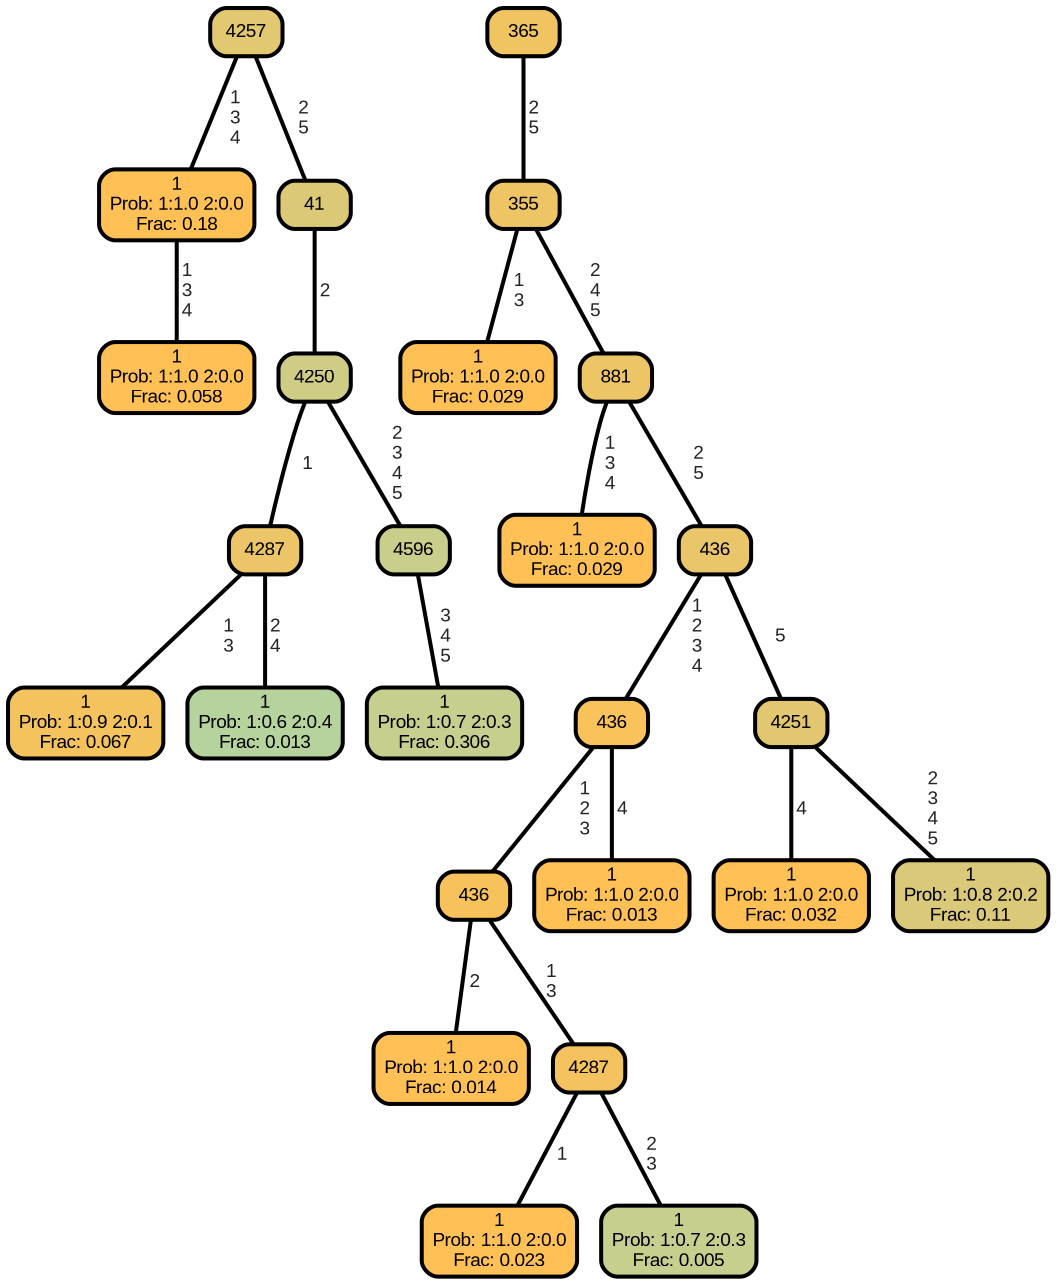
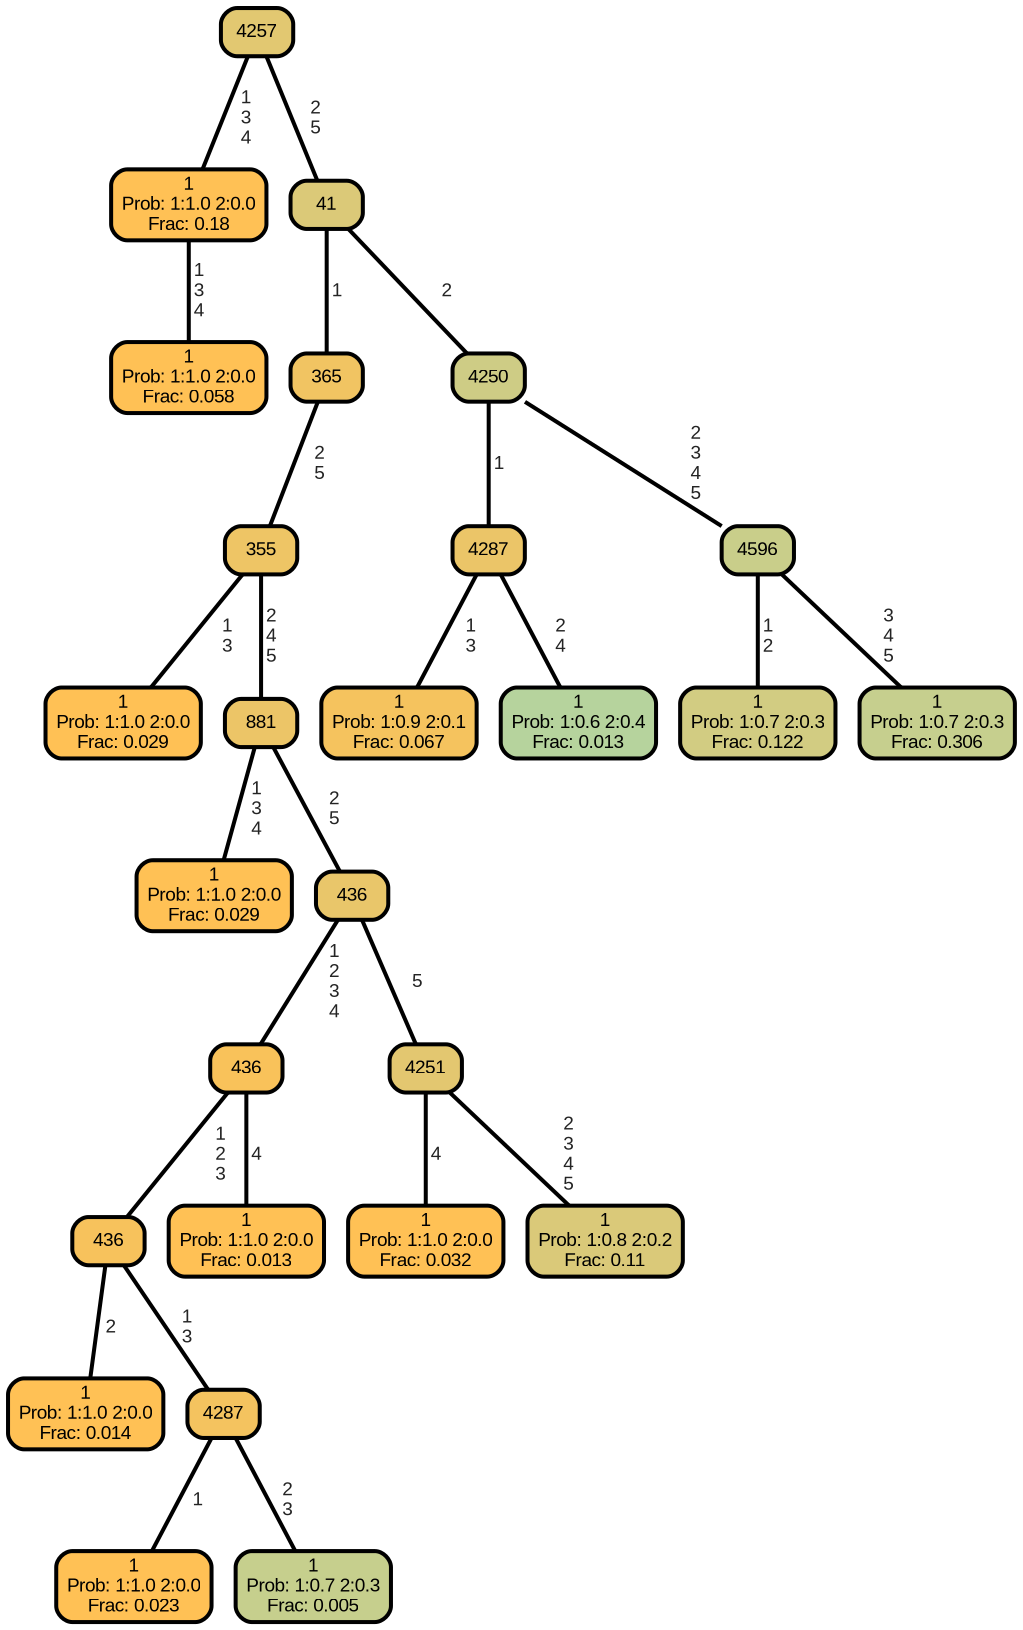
edge "41" -- "365": added, label "1"
node "1 Prob: 1:0.7 2:0.3 Frac: 0.122": added
